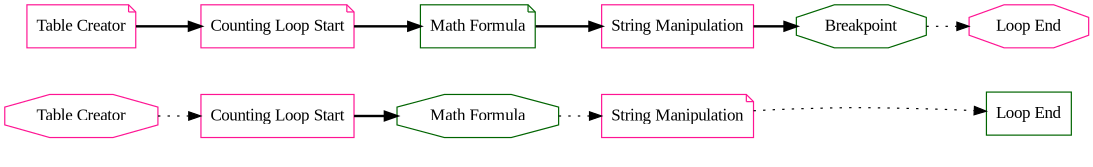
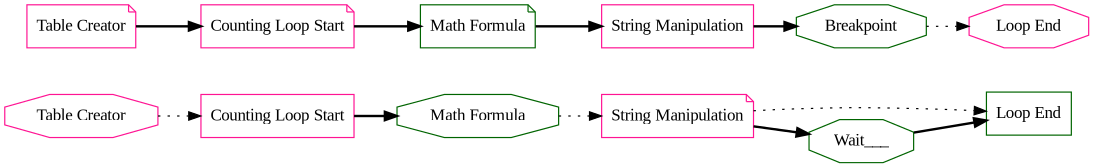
node "Wait___": added
